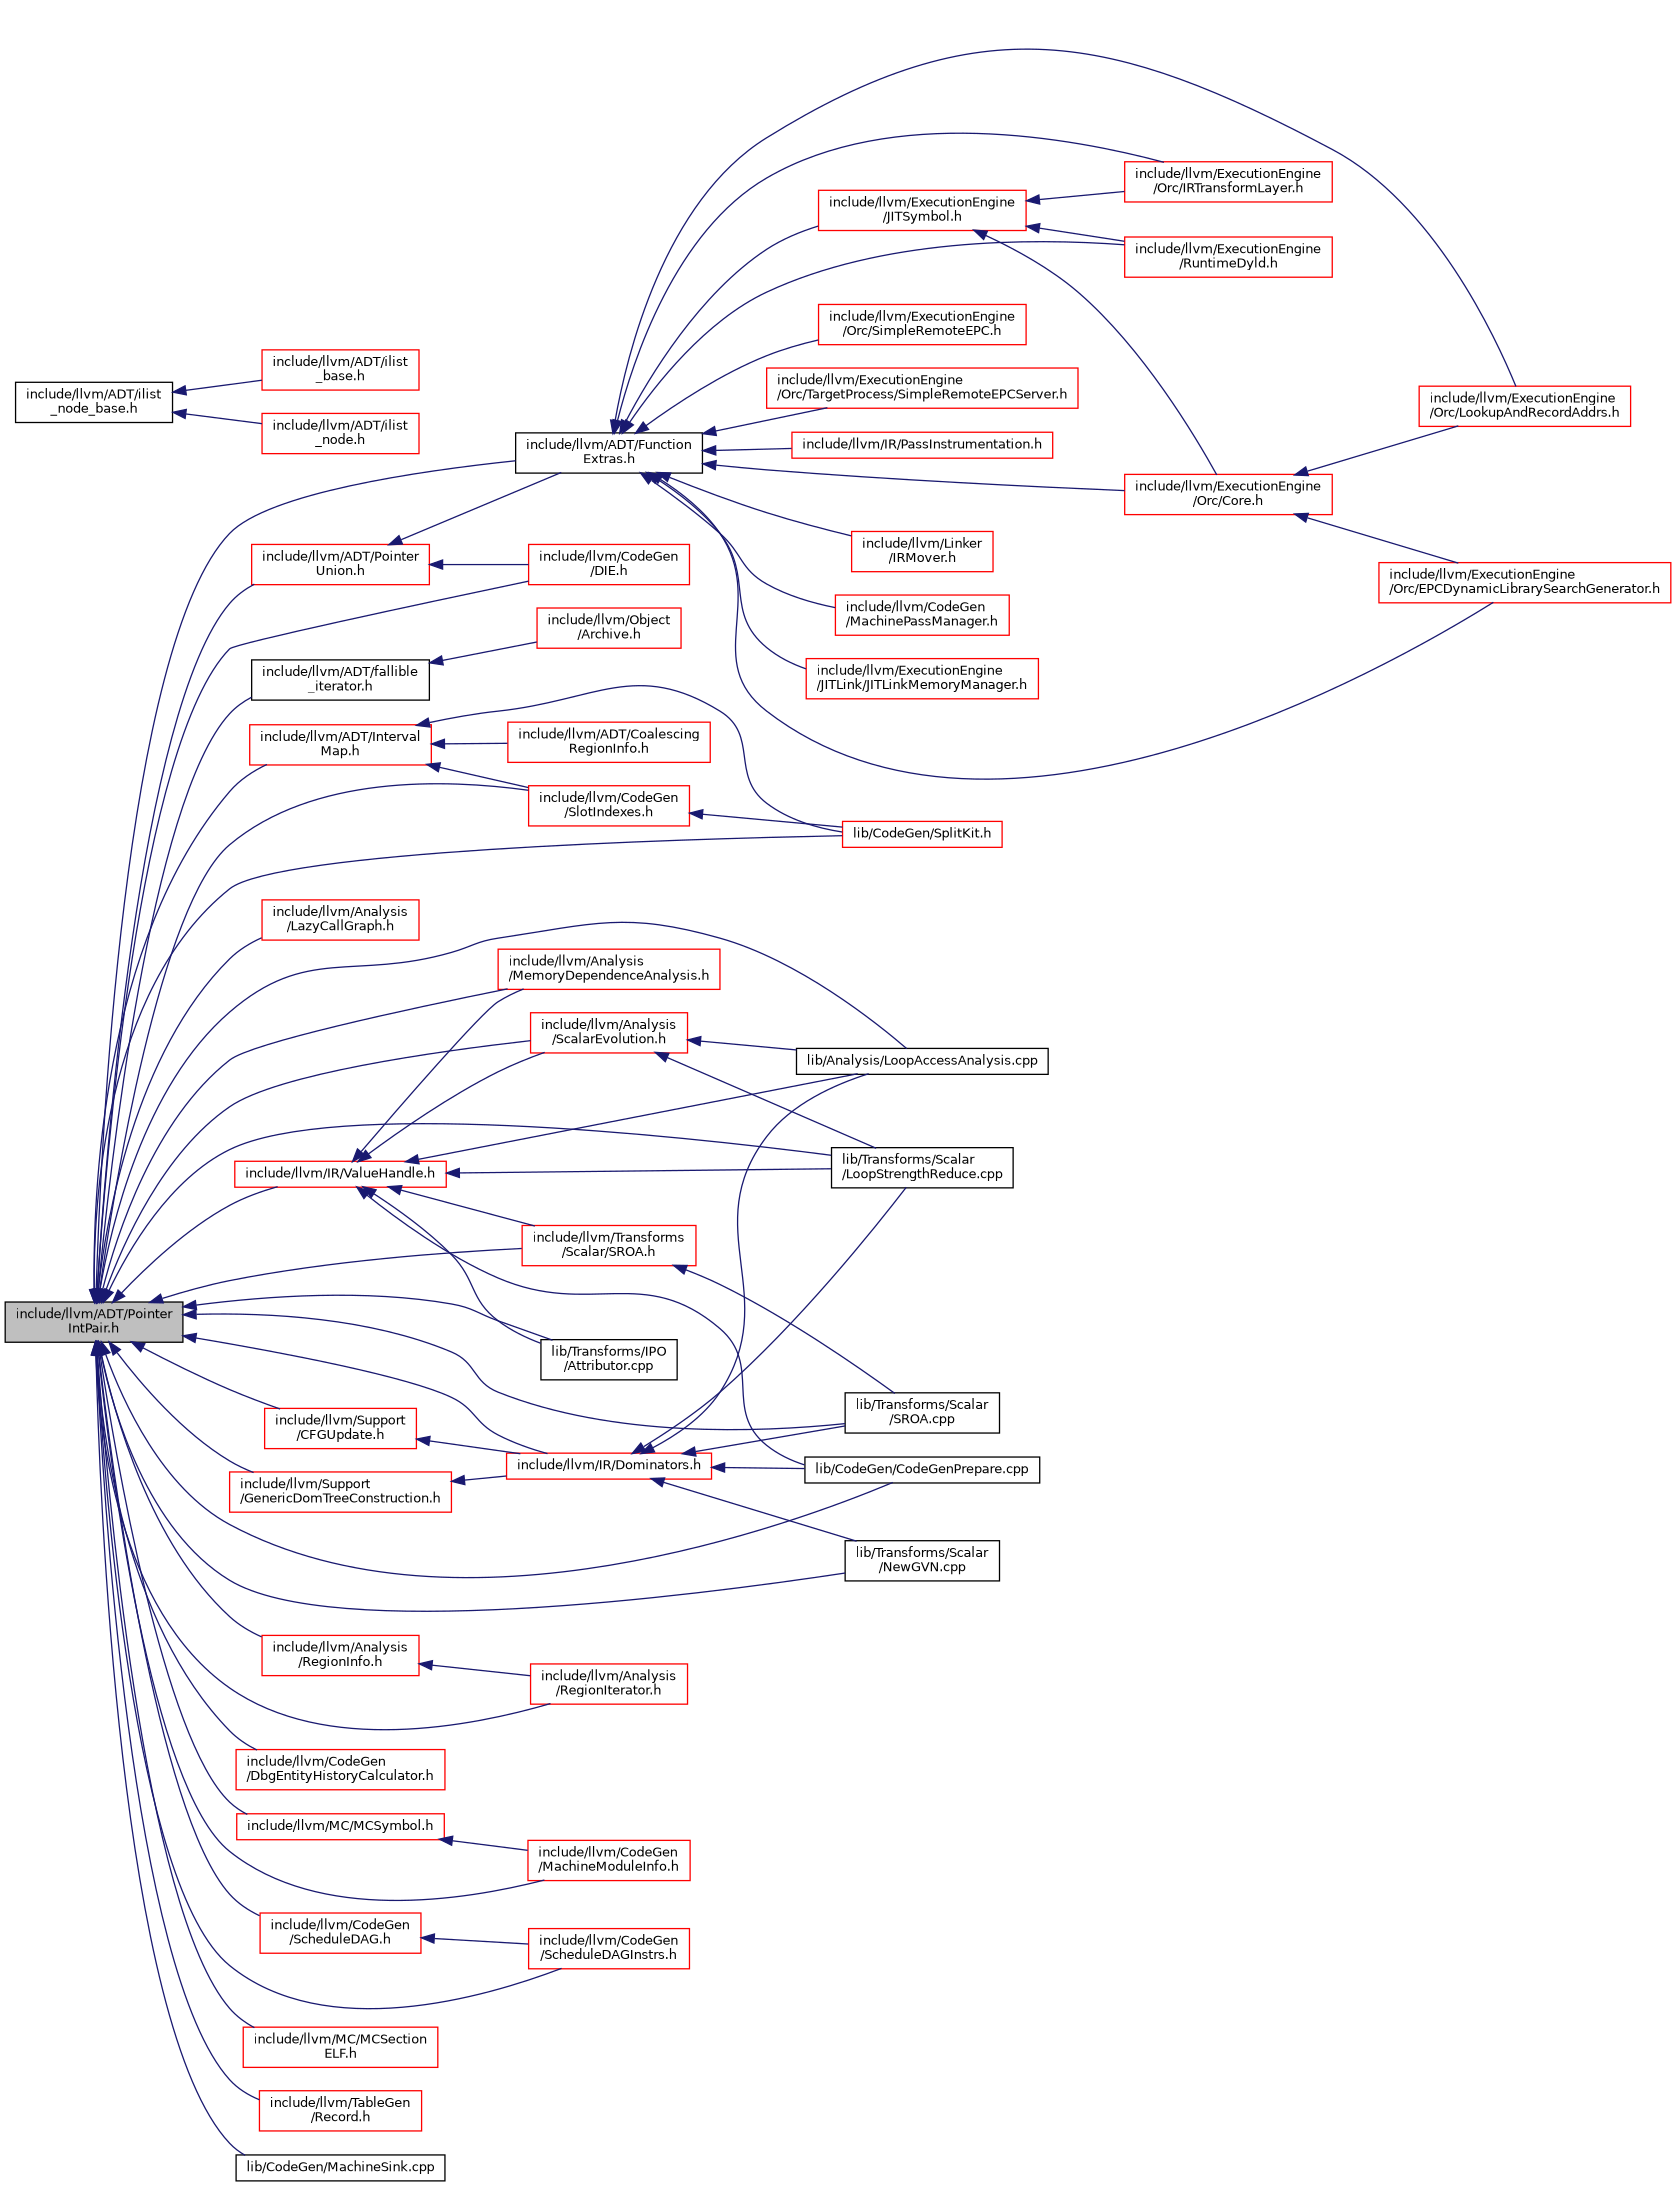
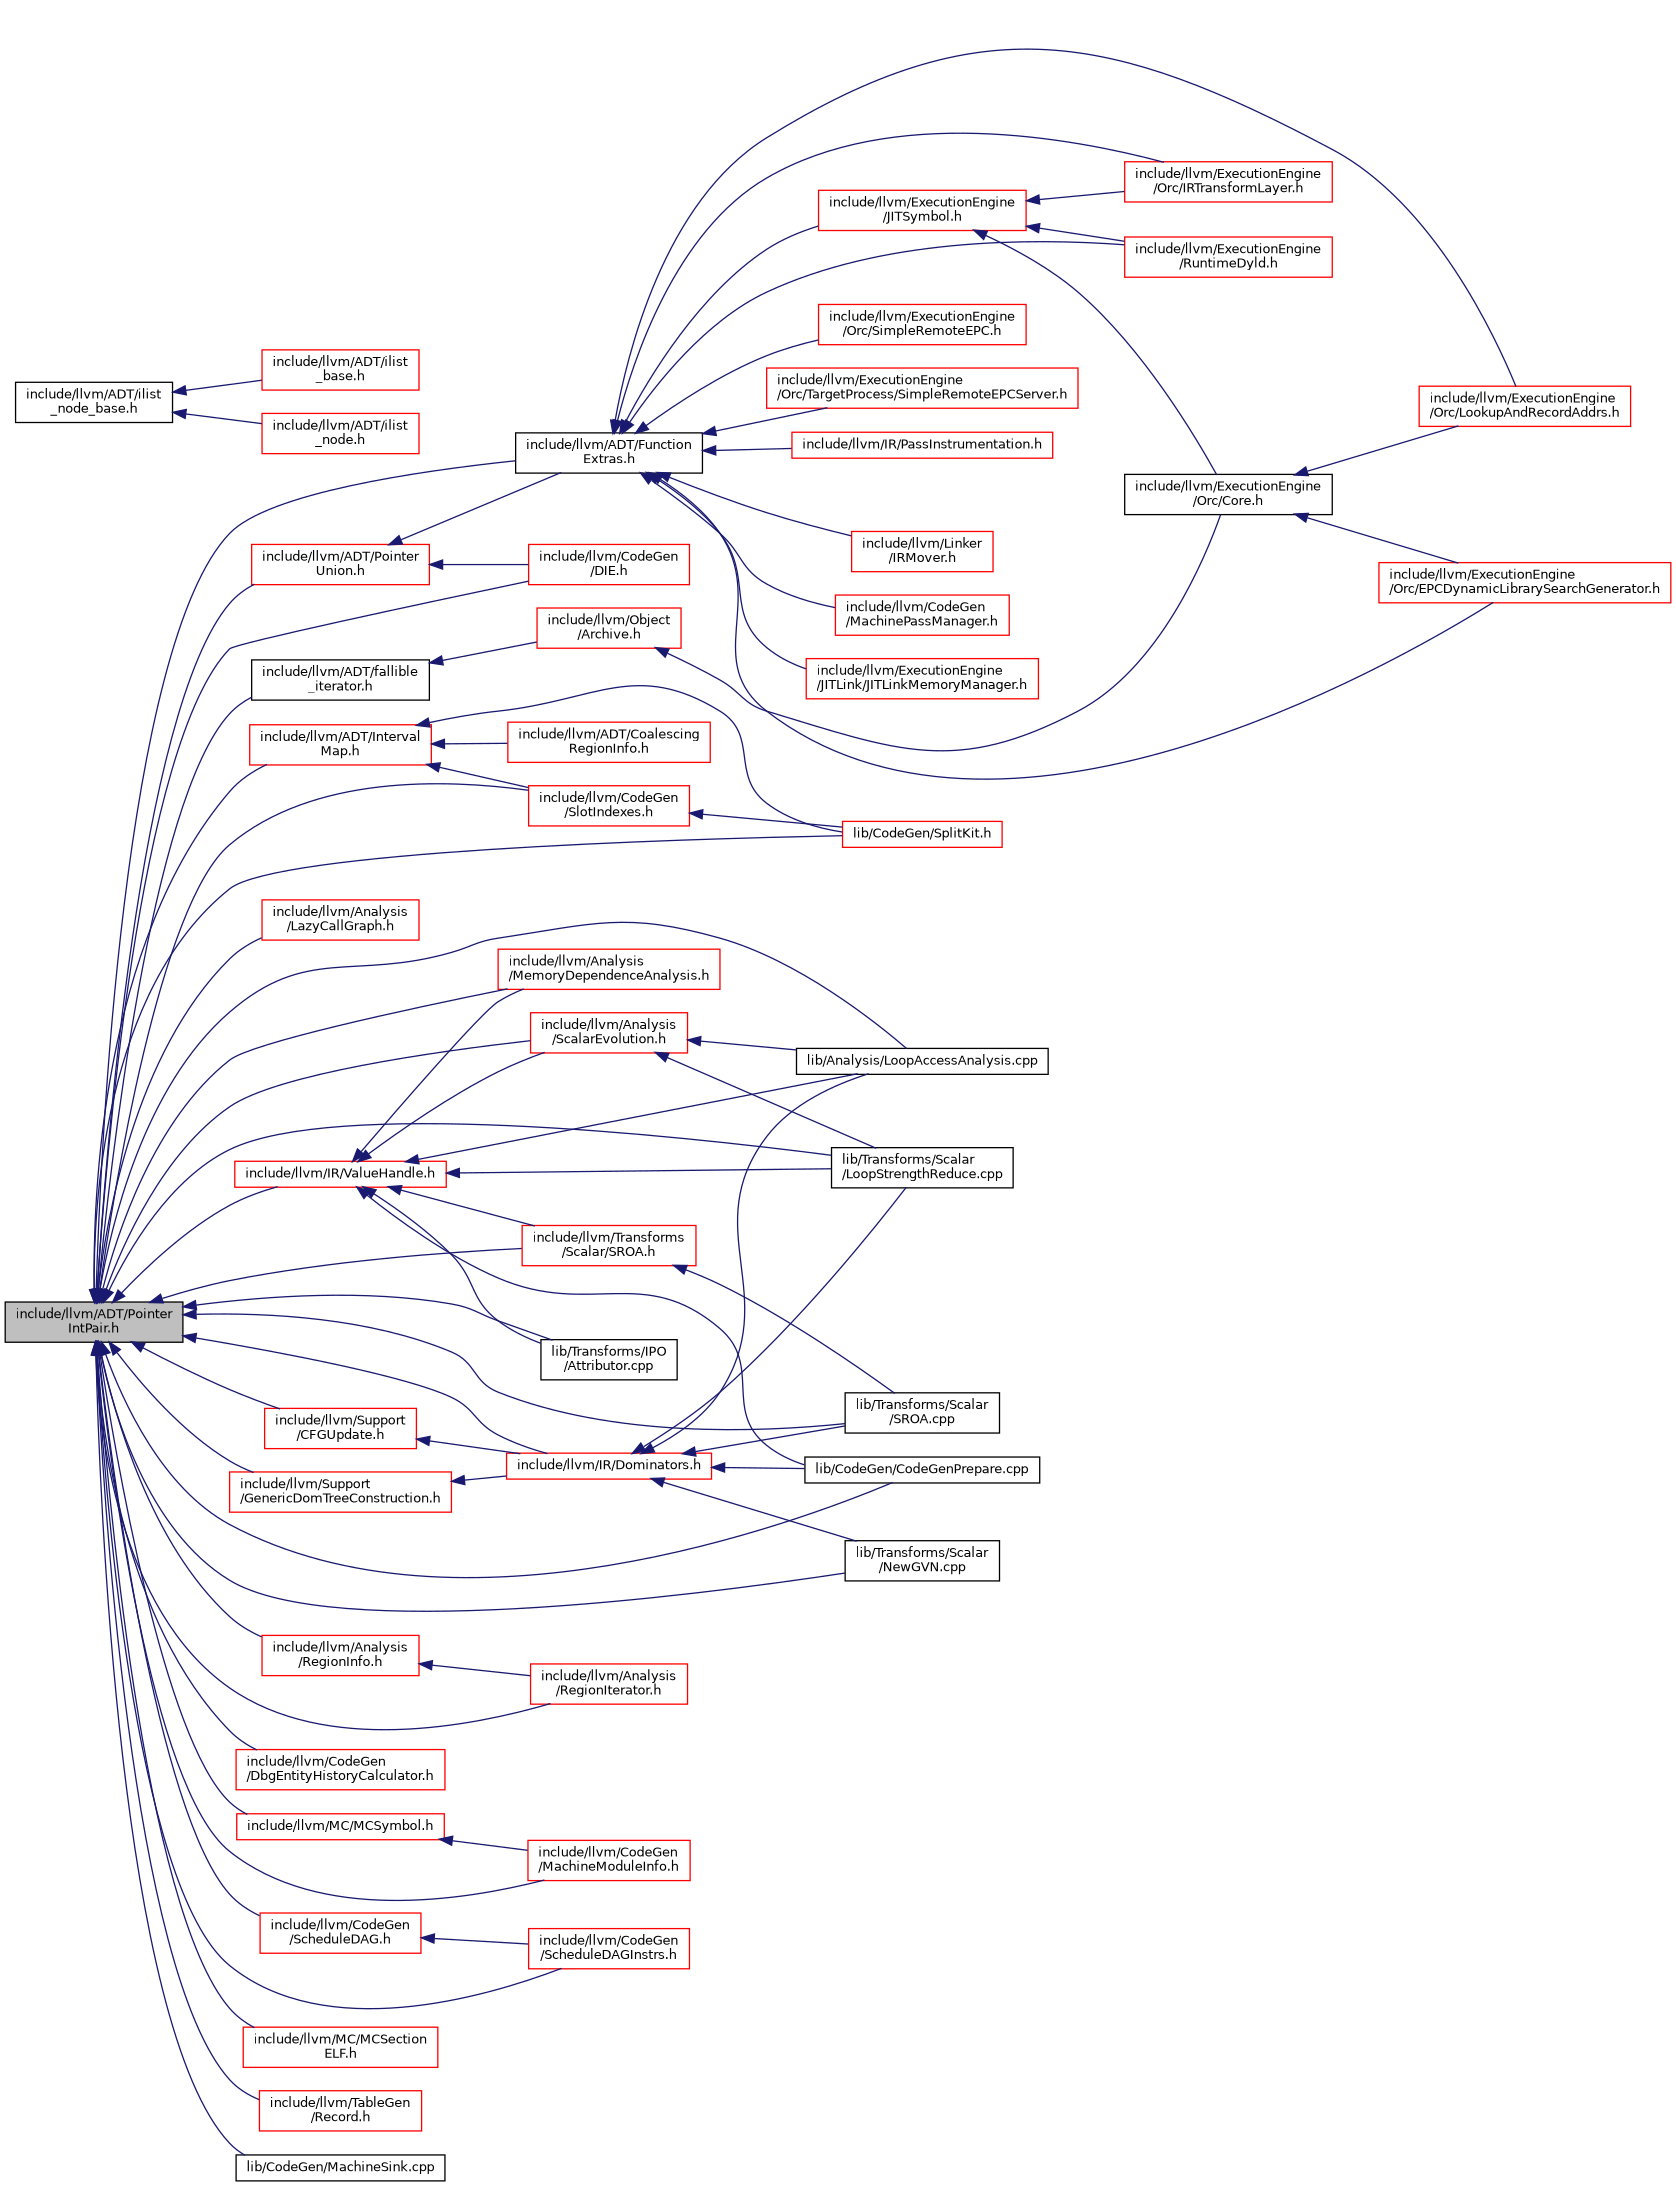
edge "include/llvm/ExecutionEngine /Orc/Core.h" -> "include/llvm/ADT/Function Extras.h": now "include/llvm/ExecutionEngine /Orc/Core.h" -> "include/llvm/Object /Archive.h"
node "include/llvm/ExecutionEngine /Orc/Core.h": color red -> black
